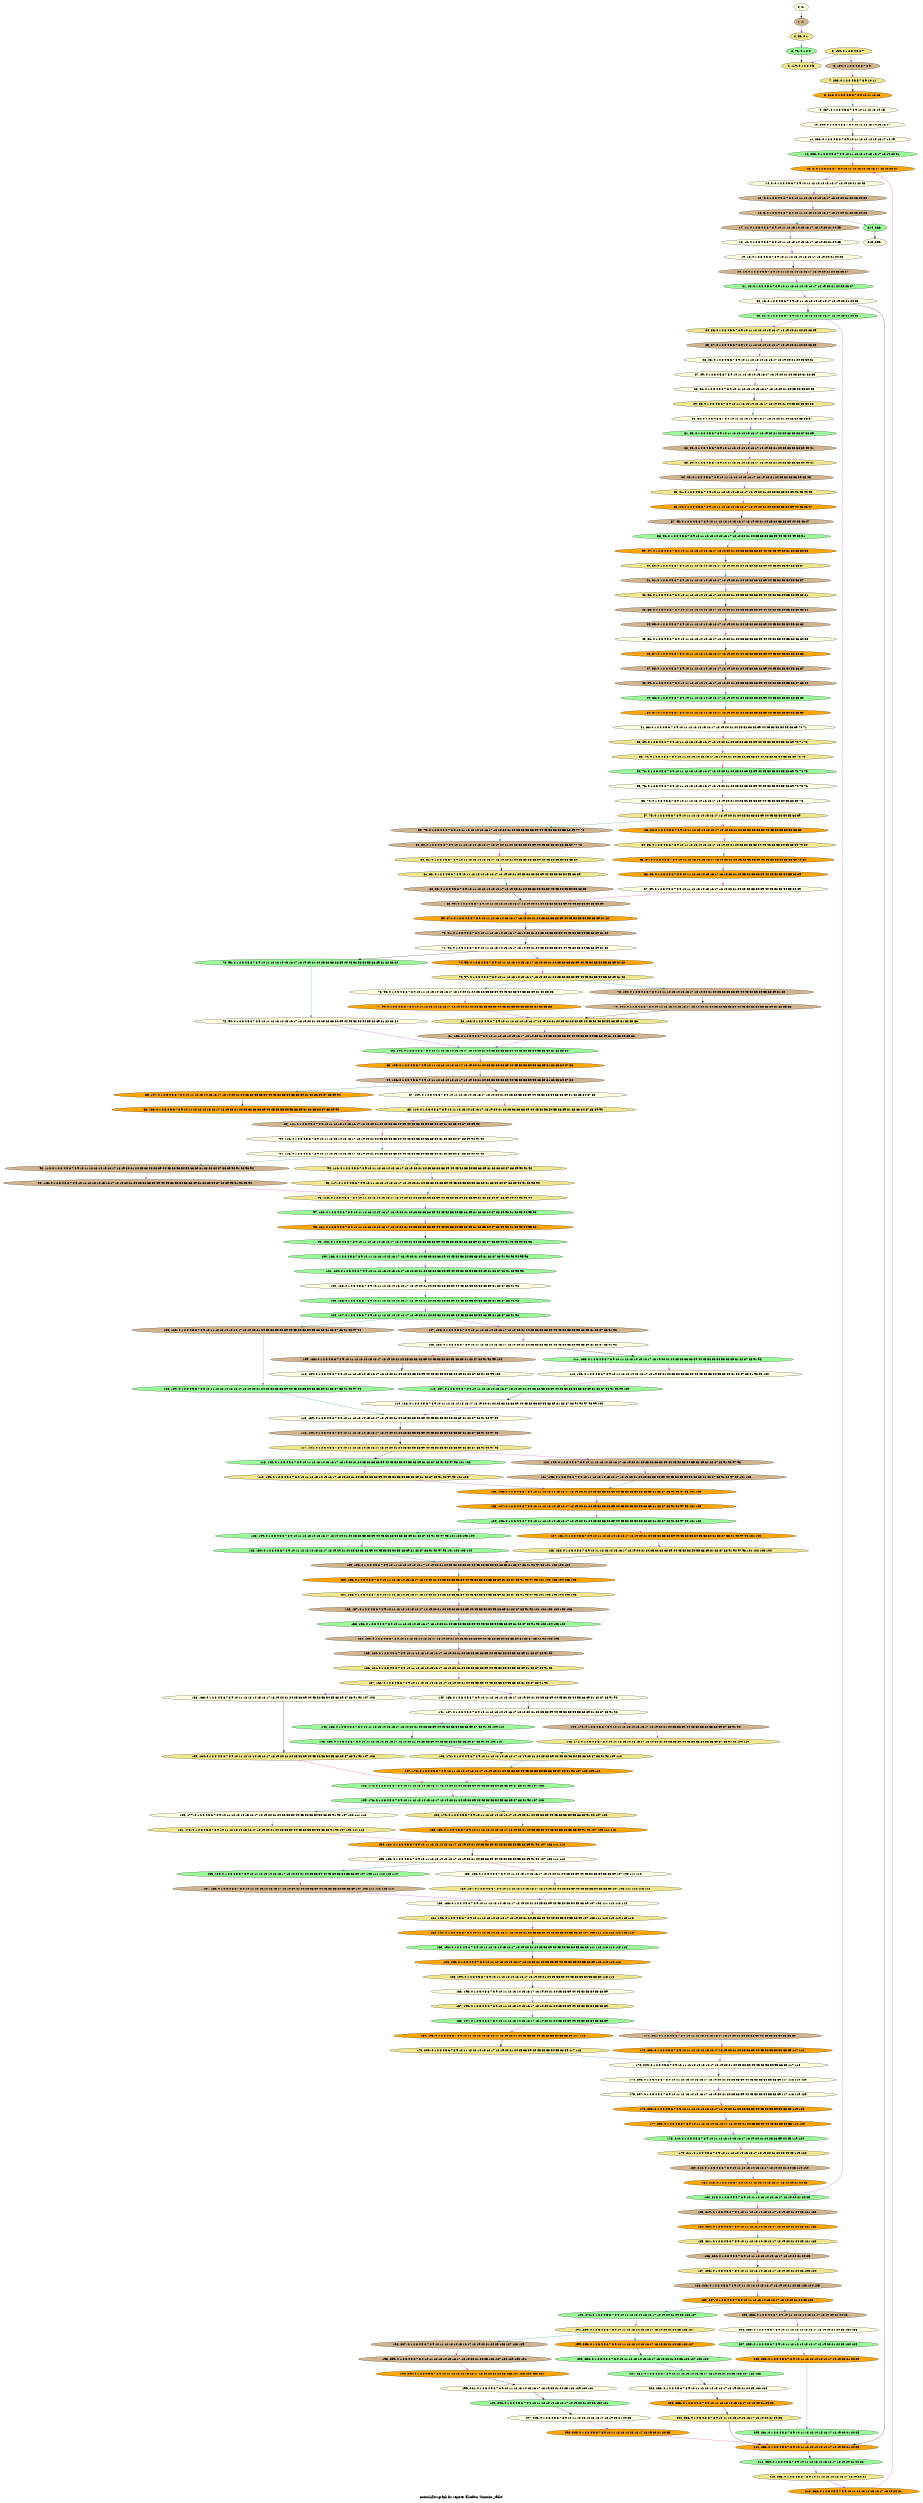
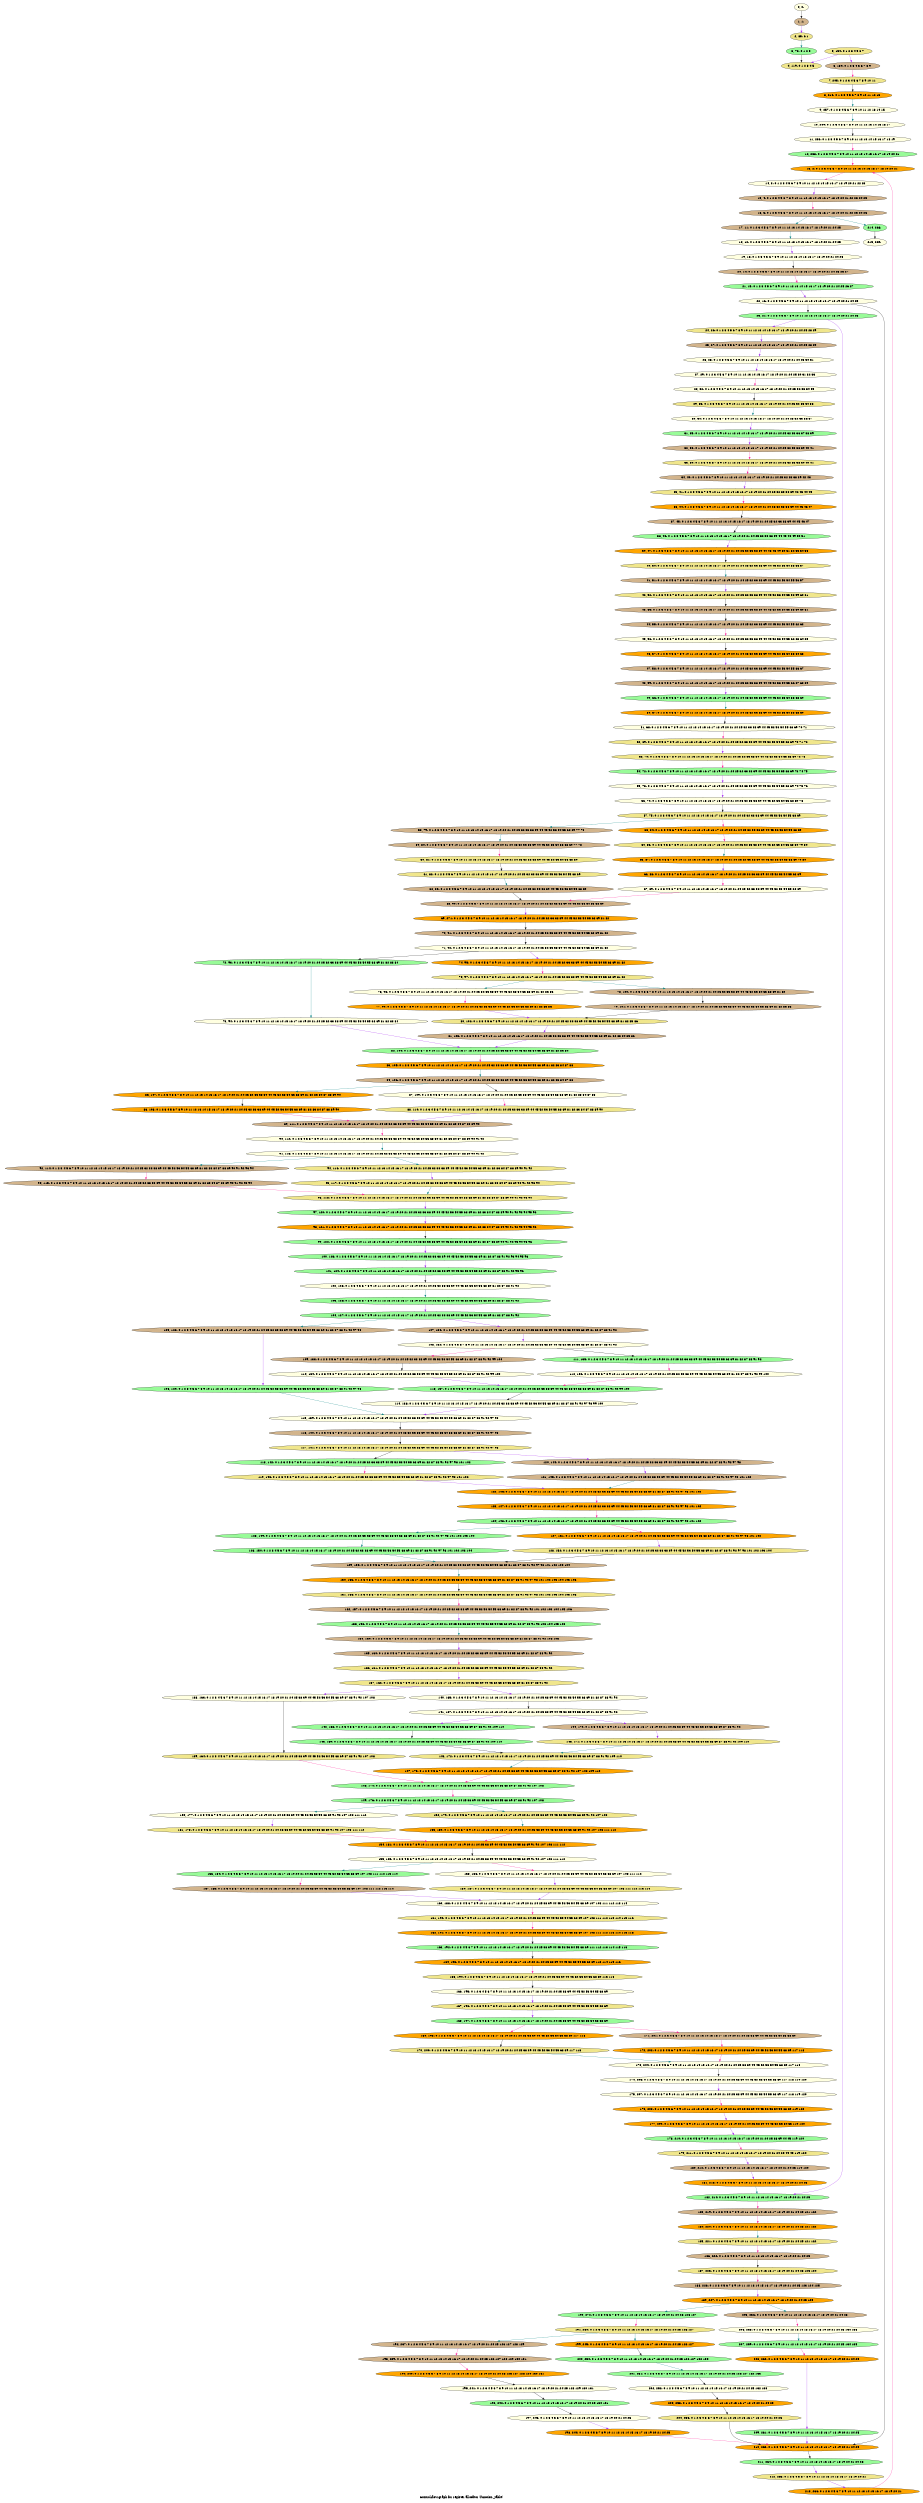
node "2, 85: 0 1": label "2, 85: 0 1" -> "2, 85: 6 1"
node "7, 205: 0 1 2 3 4 5 5 7 8 9 10 11": label "7, 205: 0 1 2 3 4 5 5 7 8 9 10 11" -> "7, 205: 0 1 2 3 4 5 6 7 8 9 10 11"
